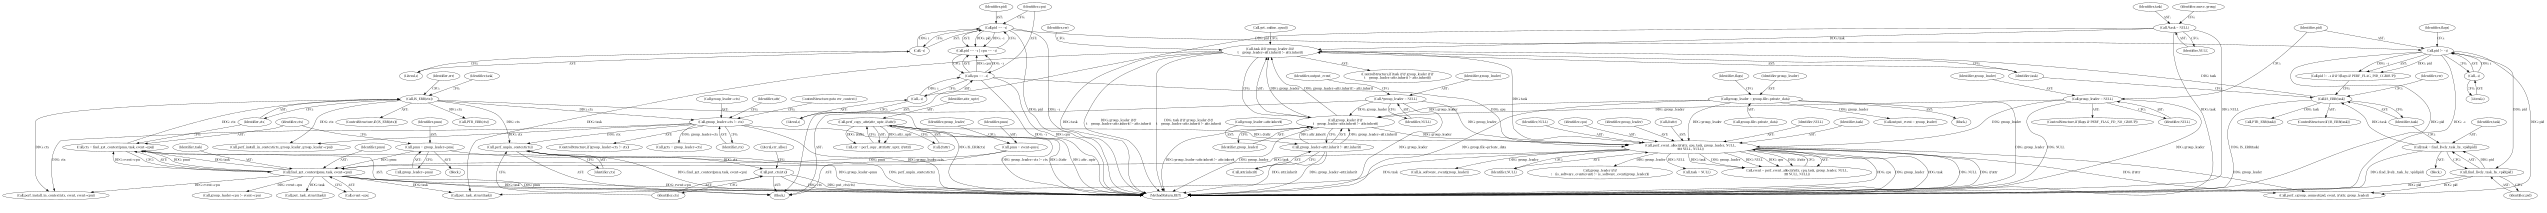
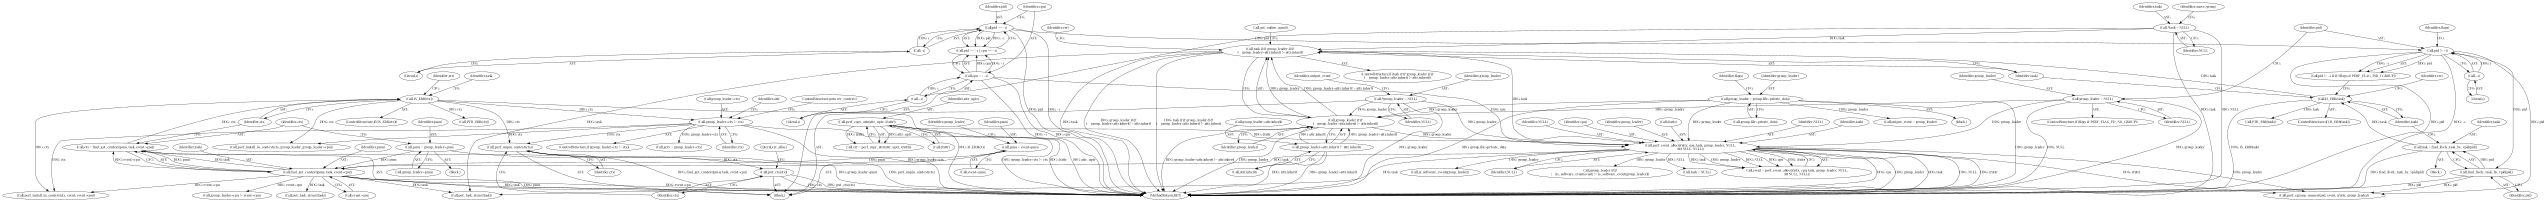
edge "(Call,group_leader = group.file->private_data)" -> "(Call,group.file->private_data)": added, label "CFG:"
node "(Call,event->pmu)": added
